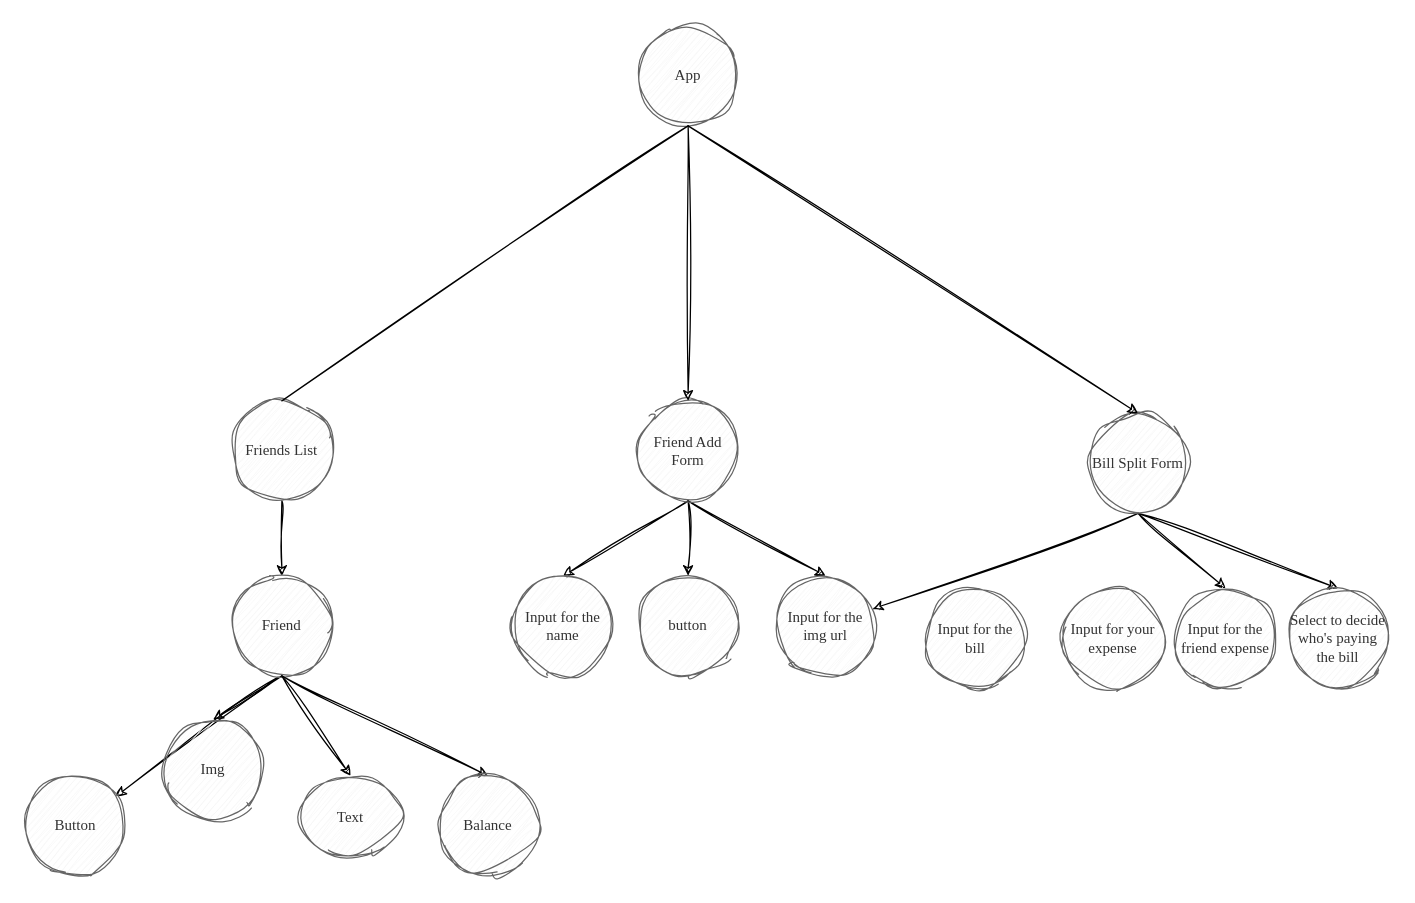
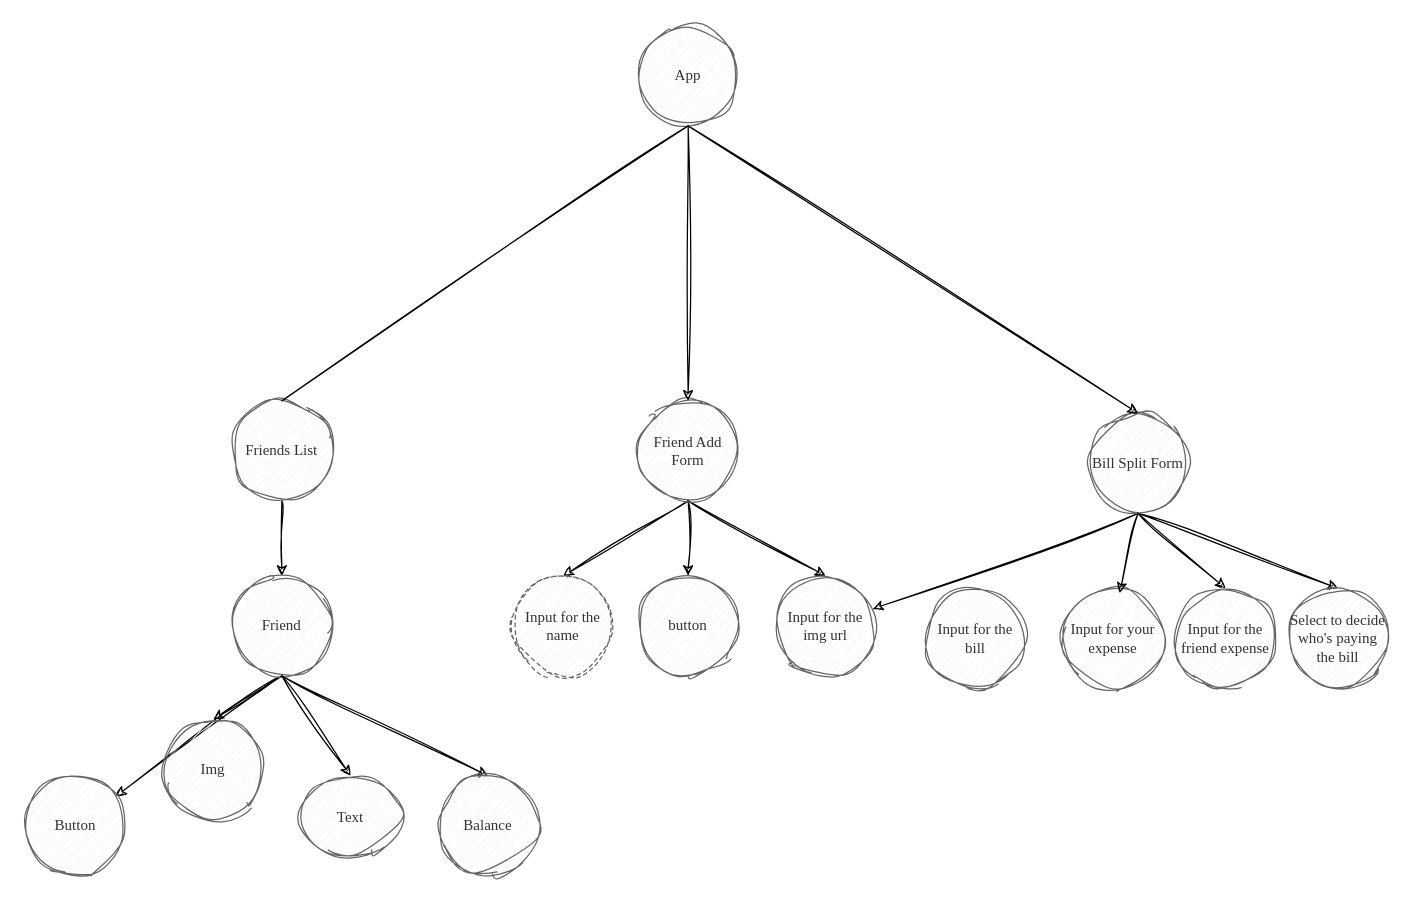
edge "Bill Split Form" -> "Input for your expense": added
node "Input for the name": style solid -> dashed
